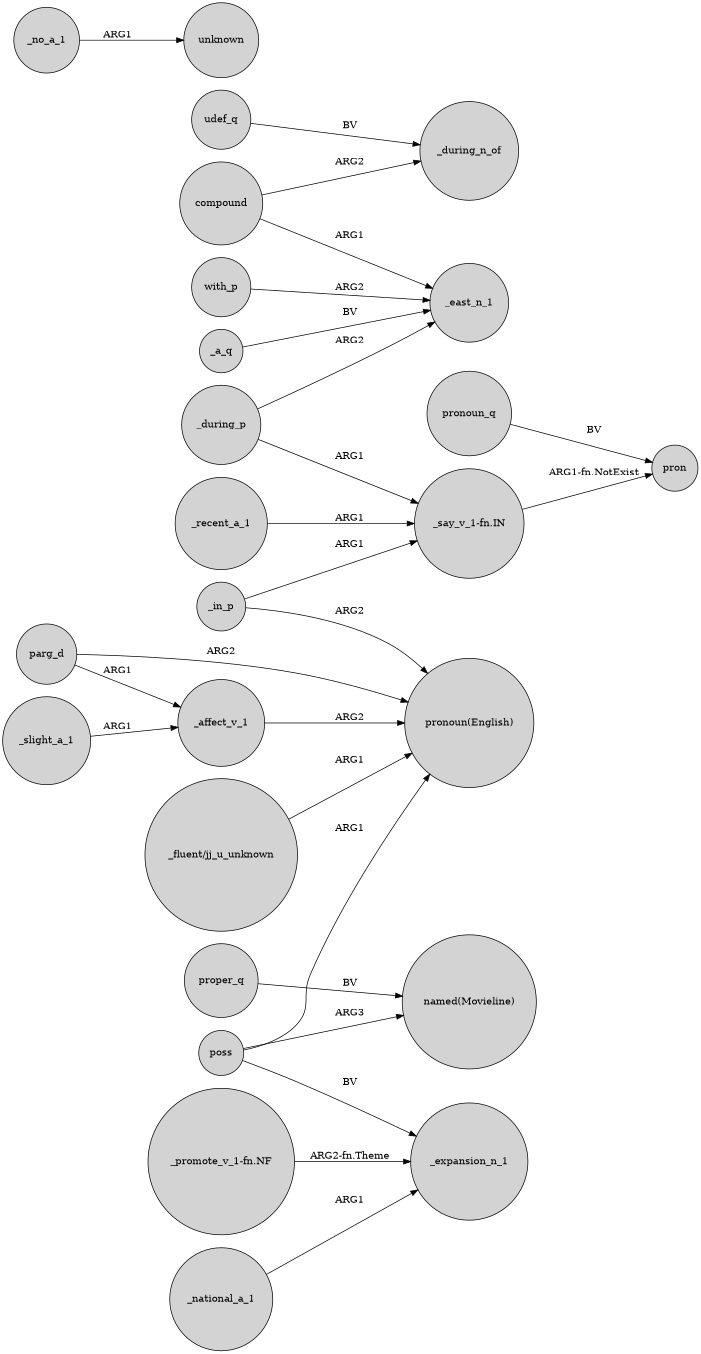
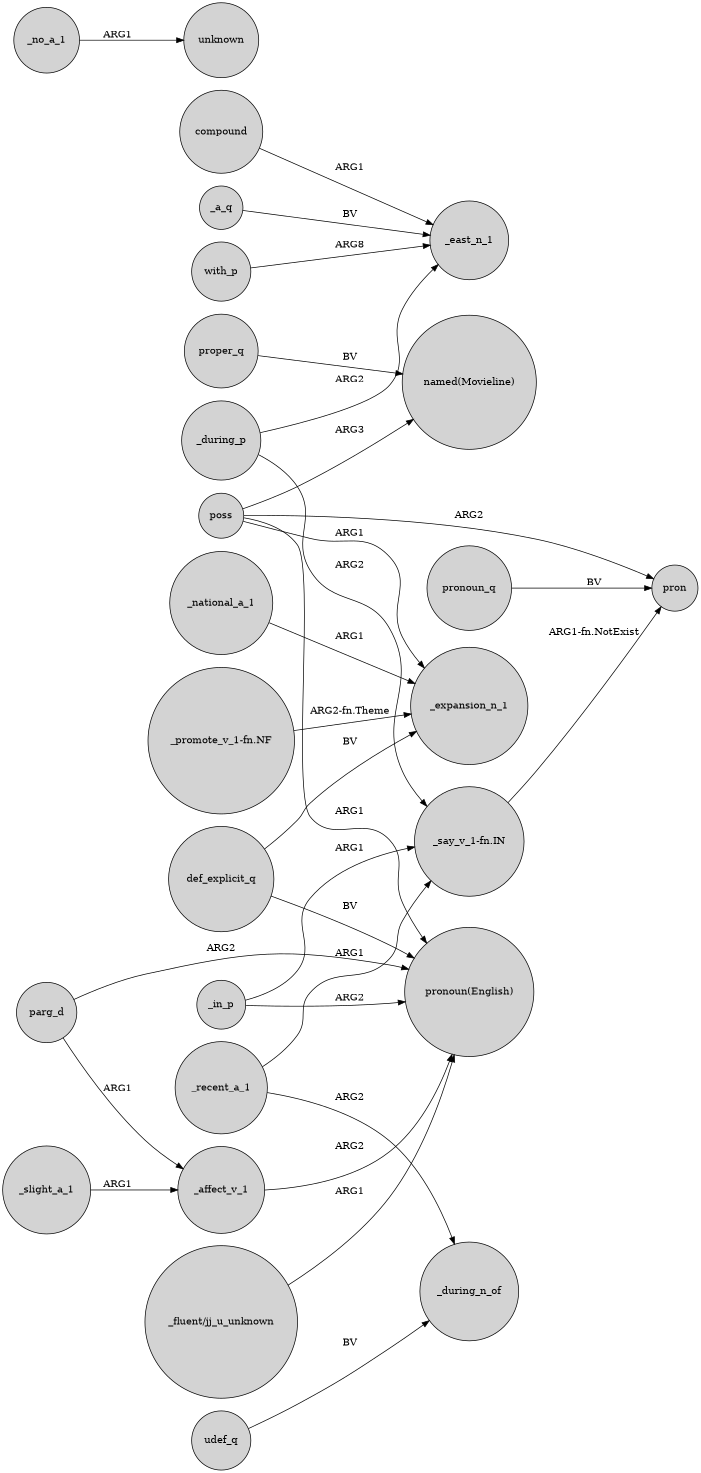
edge "compound" -> "_during_n_of": now "_recent_a_1" -> "_during_n_of"
edge "with_p" -> "_east_n_1": label "ARG2" -> "ARG8"
edge "_during_p" -> "_say_v_1-fn.IN": label "ARG1" -> "ARG2"
edge "poss" -> "pron": added, label "ARG2"
node "def_explicit_q": added
edge "poss" -> "_expansion_n_1": label "BV" -> "ARG1"
